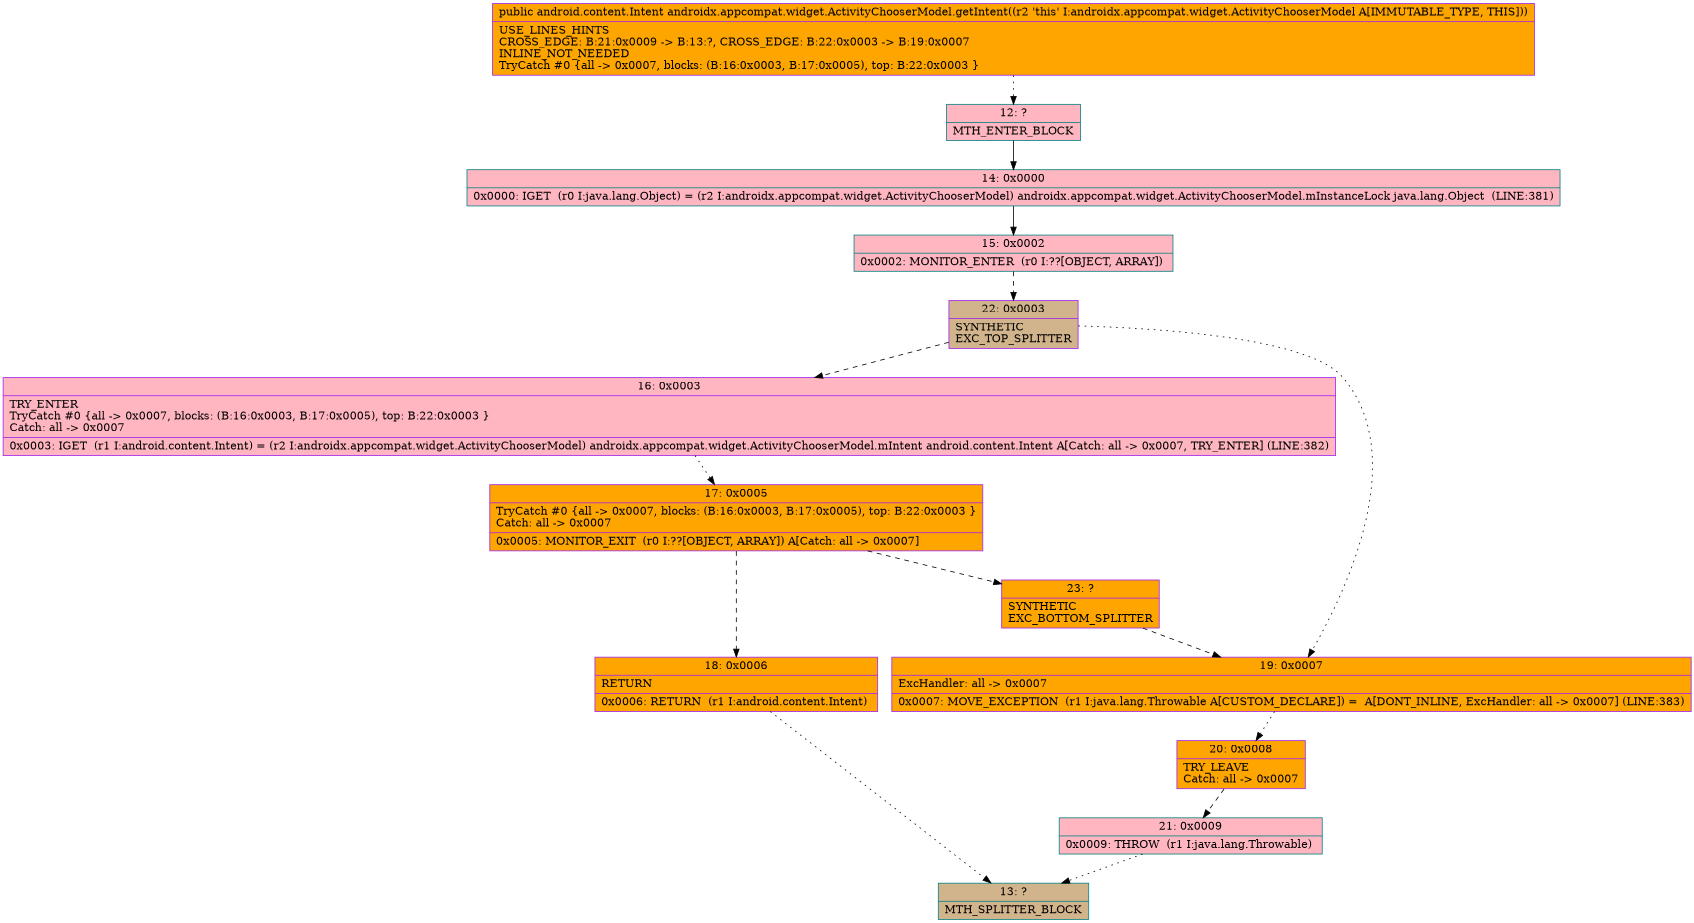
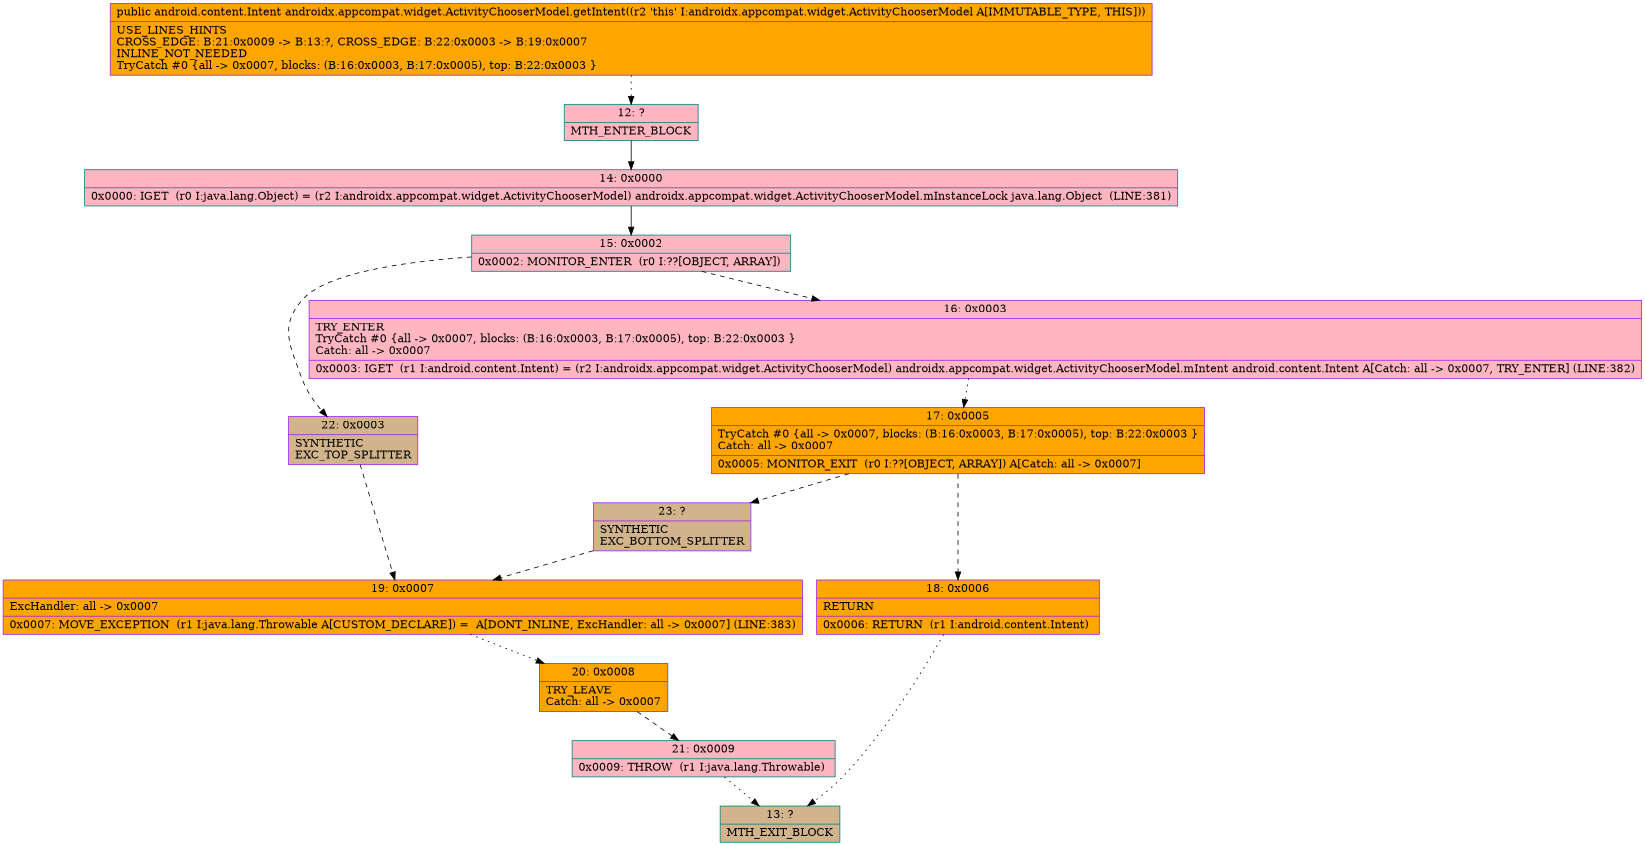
edge "22: 0x0003" -> "16: 0x0003": now "15: 0x0002" -> "16: 0x0003"
edge "22: 0x0003" -> "19: 0x0007": style dotted -> dashed
node "23: ?": fillcolor orange -> tan
node "20: 0x0008": color purple -> teal
node "13: ?": text "MTH_SPLITTER_BLOCK" -> "MTH_EXIT_BLOCK"
